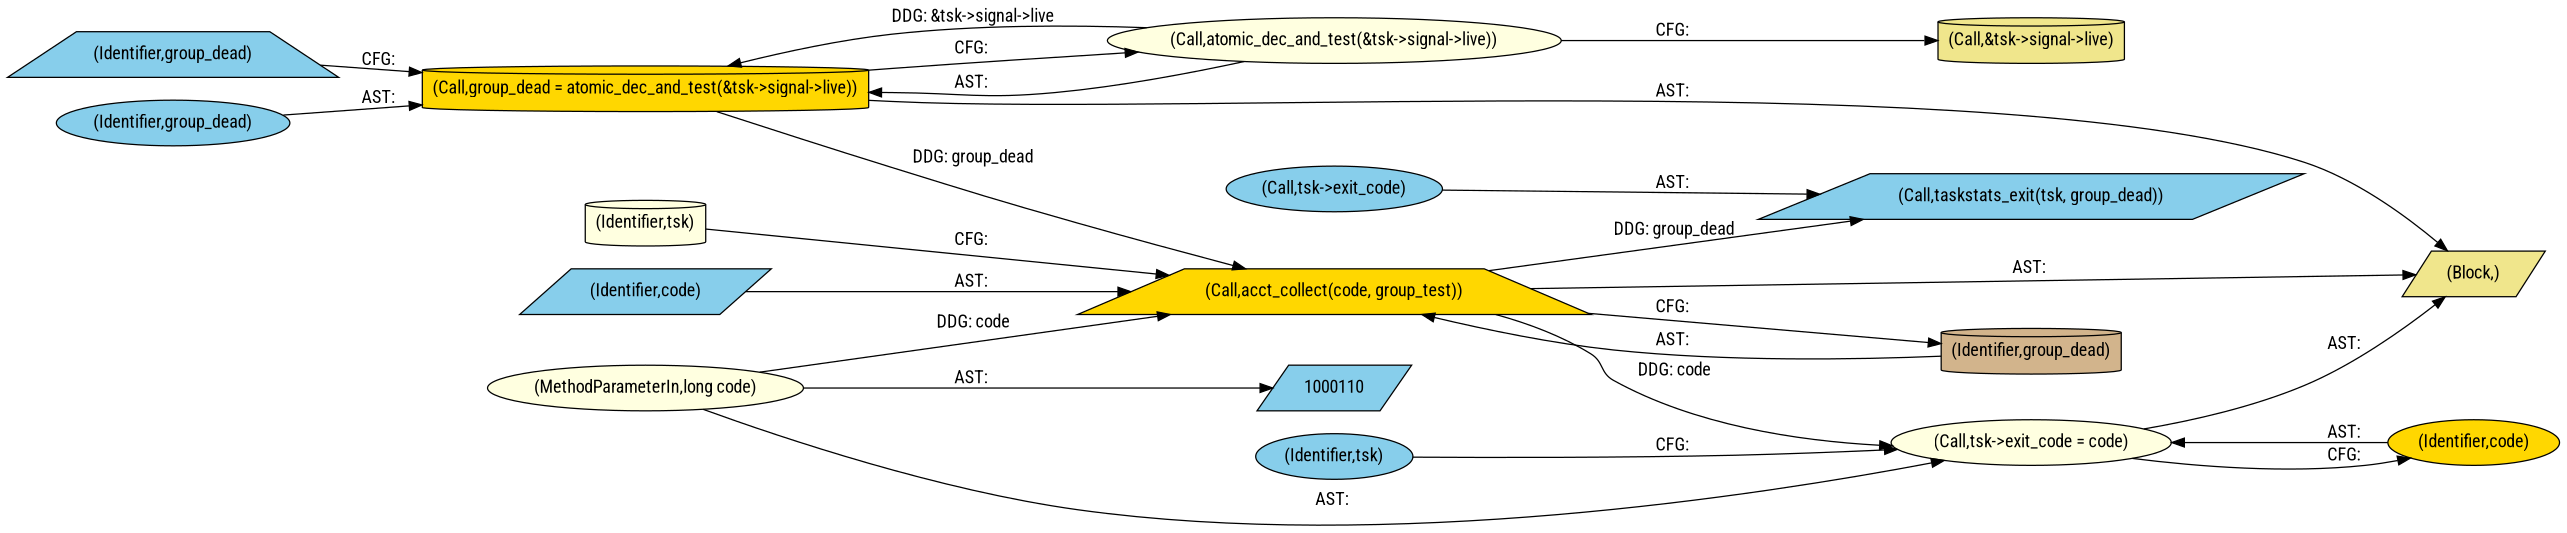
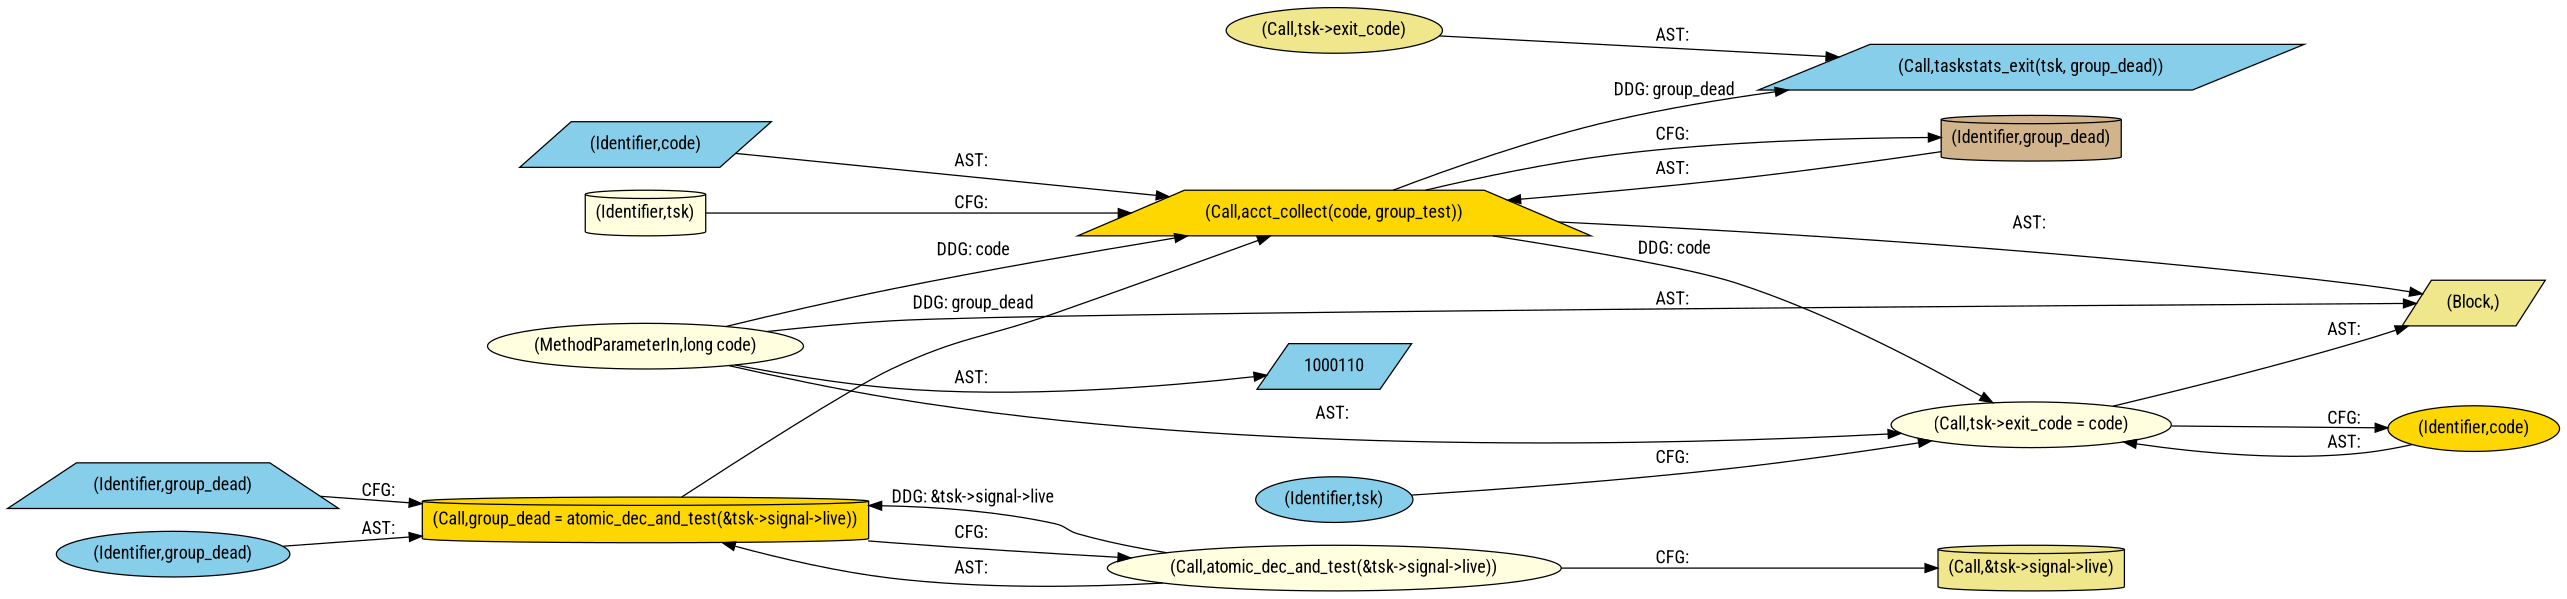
edge "(Call,group_dead = atomic_dec_and_test(&tsk->signal->live))" -> "(Block,)": now "(MethodParameterIn,long code)" -> "(Block,)"
node "(Call,tsk->exit_code)": fillcolor skyblue -> khaki
